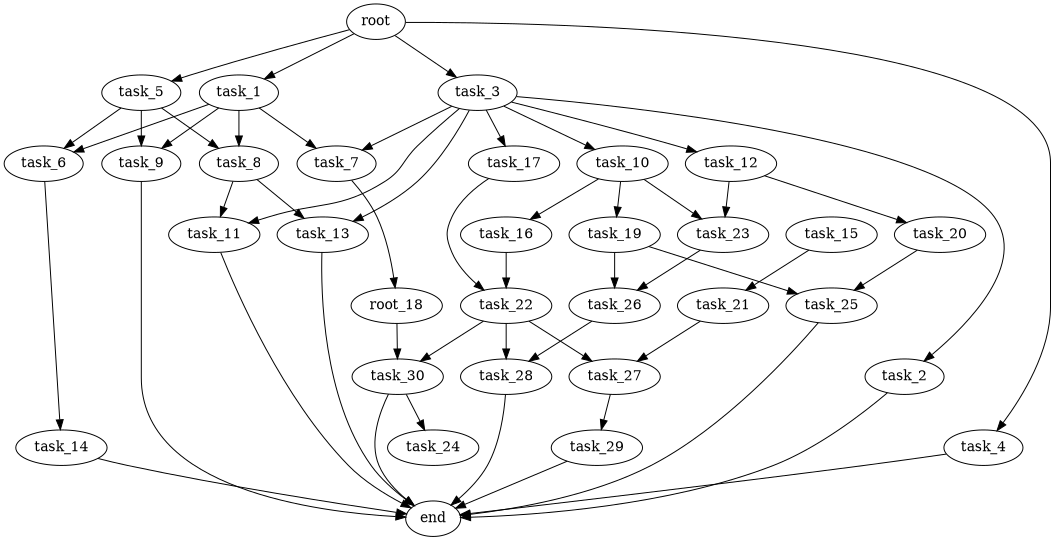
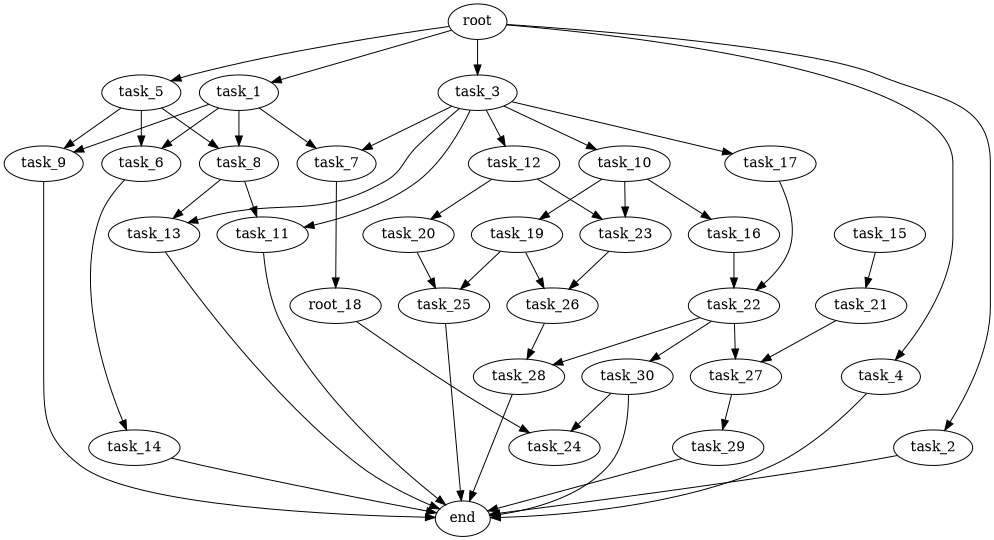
edge "task_3" -> "task_2": now "root" -> "task_2"
edge "root_18" -> "task_30": now "root_18" -> "task_24"
